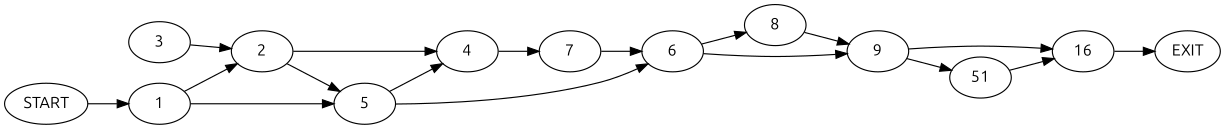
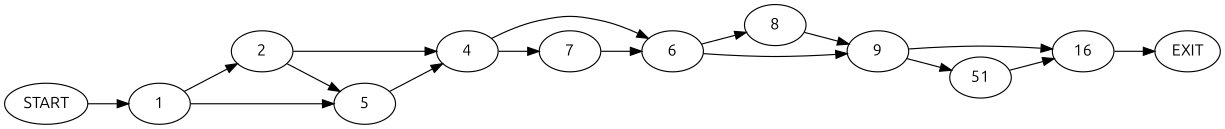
node "3": removed
edge "5" -> "6": now "4" -> "6"
